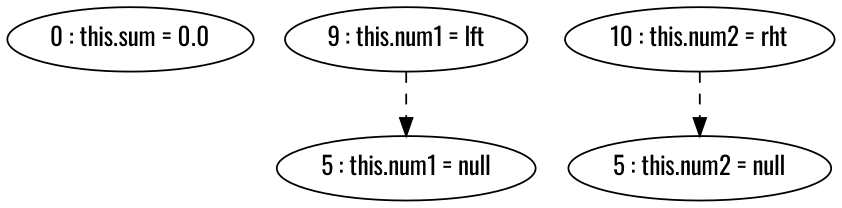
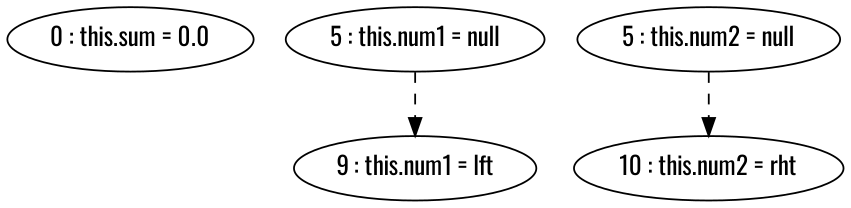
edge "9 : this.num1 = lft" -> "5 : this.num1 = null": reversed
edge "10 : this.num2 = rht" -> "5 : this.num2 = null": reversed
